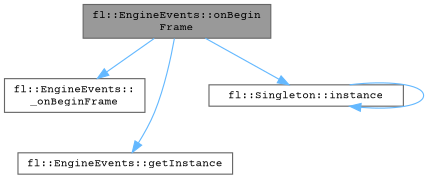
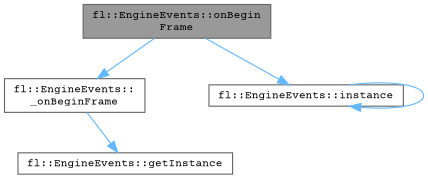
edge "fl::EngineEvents::onBegin Frame" -> "fl::EngineEvents::getInstance": now "fl::EngineEvents:: _onBeginFrame" -> "fl::EngineEvents::getInstance"
node "fl::Singleton::instance": label "fl::Singleton::instance" -> "fl::EngineEvents::instance"
